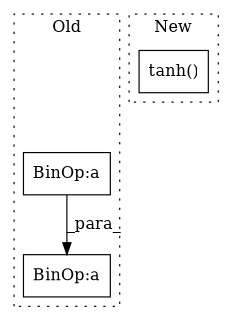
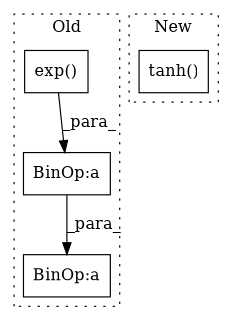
node "exp()": added
